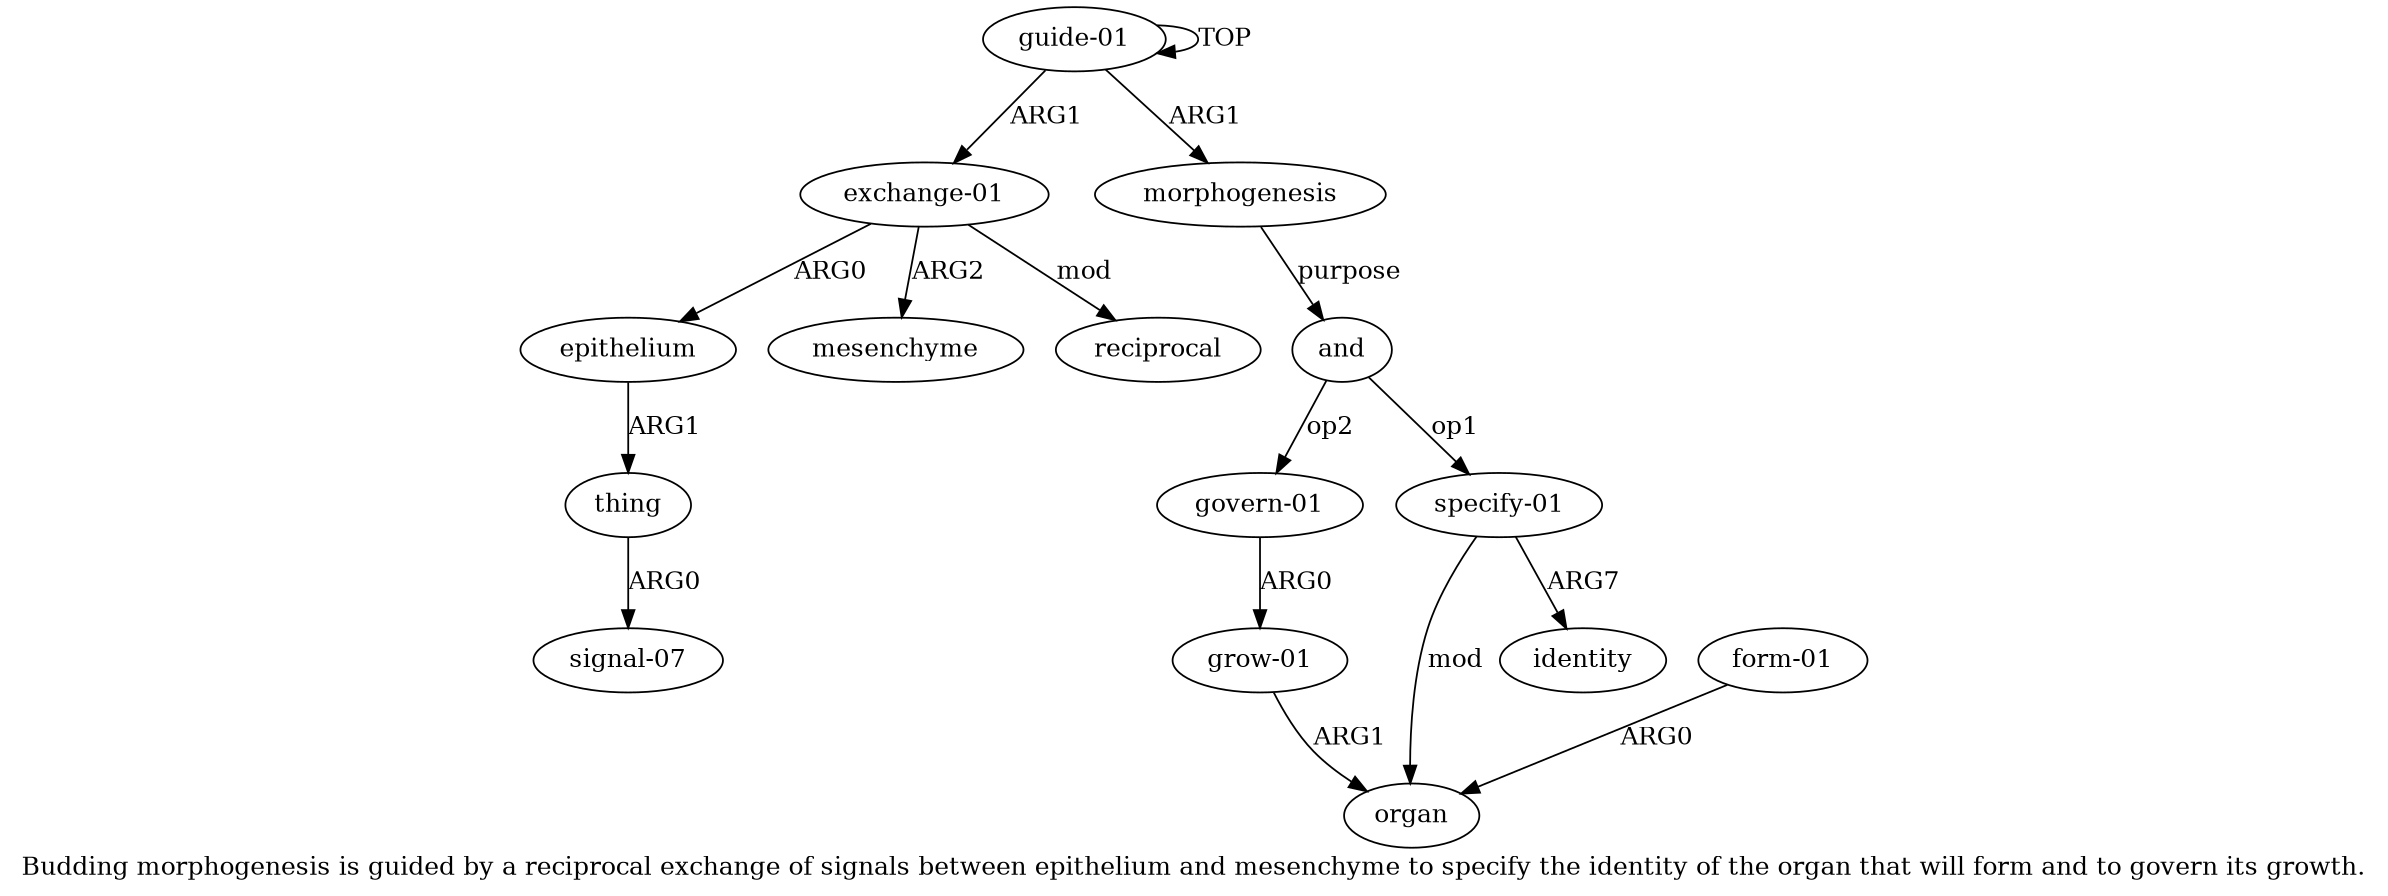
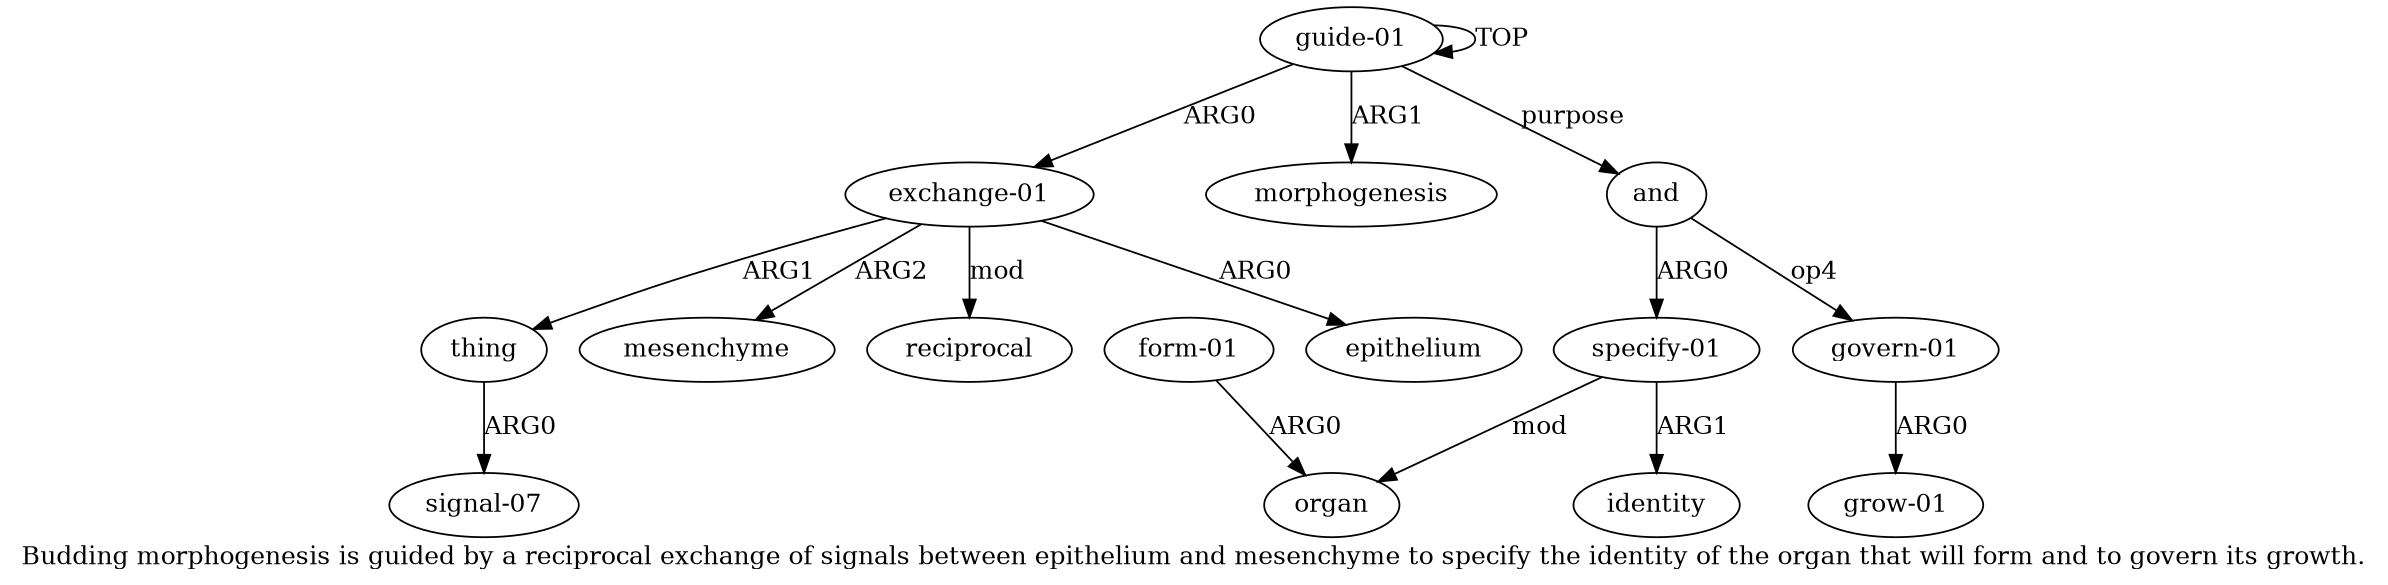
edge "guide-01" -> "exchange-01": label "ARG1" -> "ARG0"
edge "morphogenesis" -> "and": now "guide-01" -> "and"
edge "epithelium" -> "thing": now "exchange-01" -> "thing"
edge "and" -> "govern-01": label "op2" -> "op4"
edge "and" -> "specify-01": label "op1" -> "ARG0"
edge "specify-01" -> "identity": label "ARG7" -> "ARG1"
edge "grow-01" -> "organ": removed, label "ARG1"
